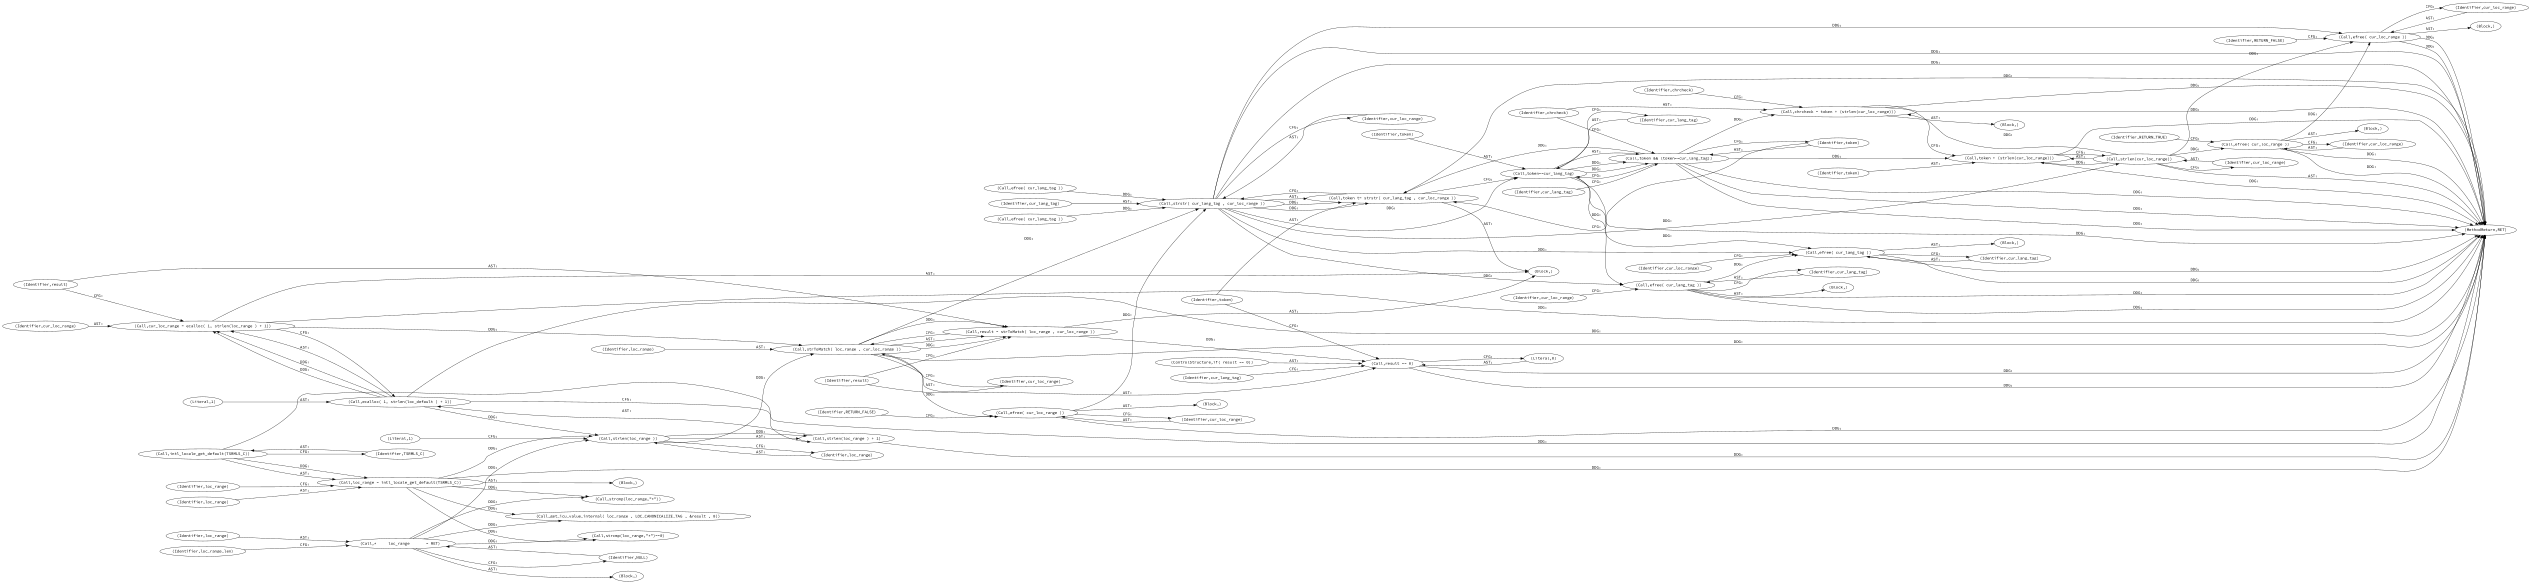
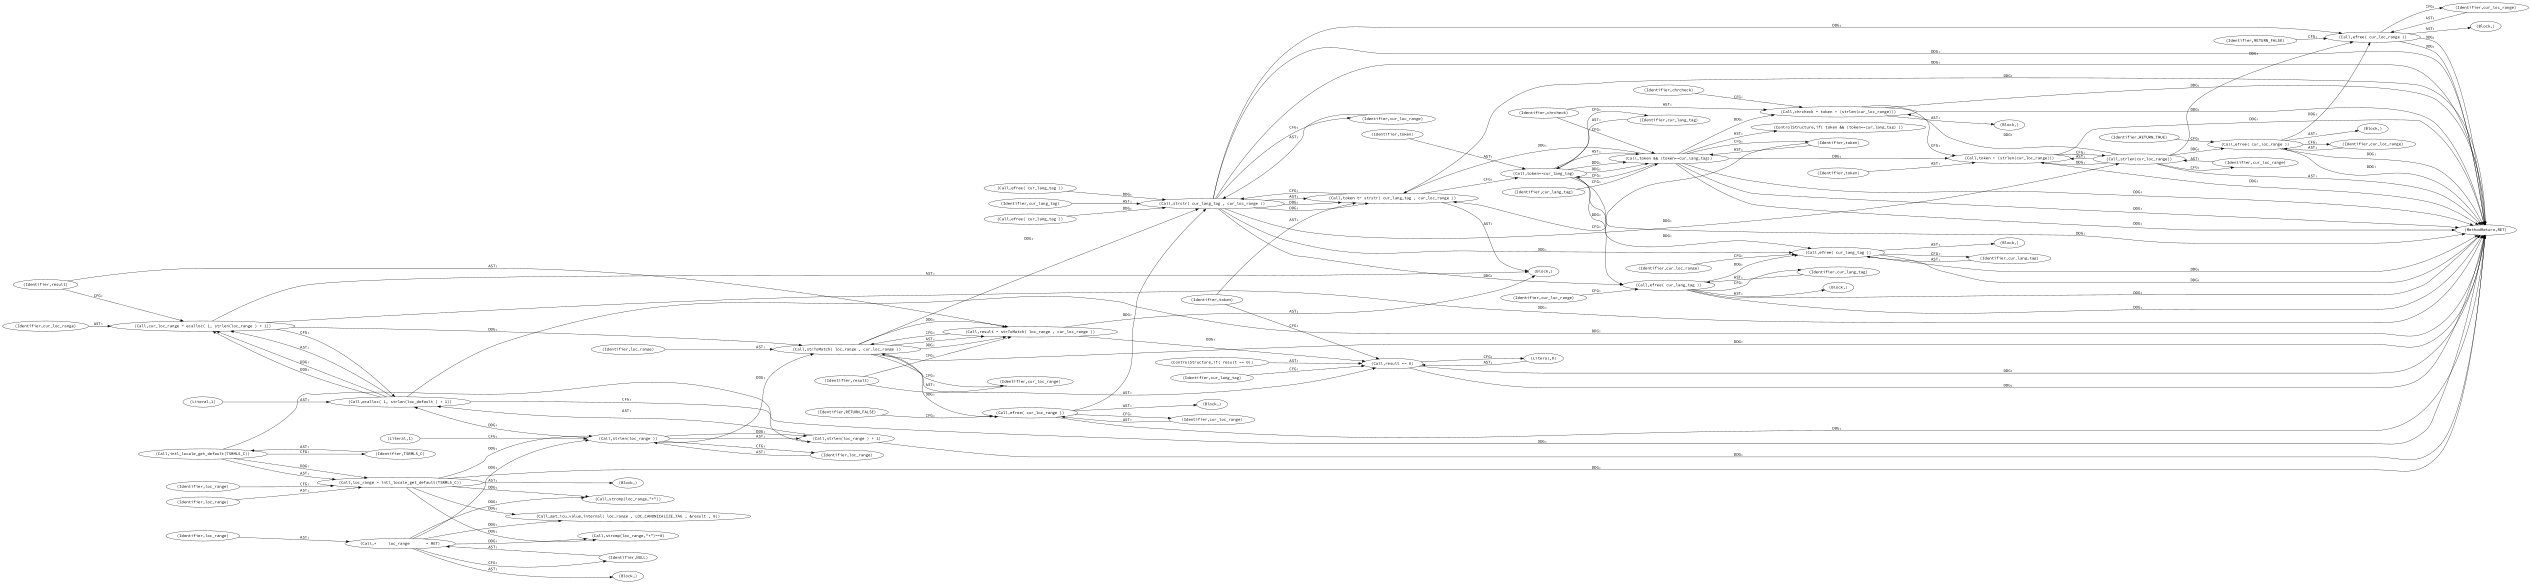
node "(ControlStructure,if( token && (token==cur_lang_tag) ))": added
edge "(Call,strstr( cur_lang_tag , cur_loc_range ))" -> "(Call,token==cur_lang_tag)": removed, label "DDG:"
edge "(Call,ecalloc( 1, strlen(loc_default ) + 1))" -> "(Call,strlen(loc_range ))": reversed
node "(Identifier,loc_range_len)": removed
